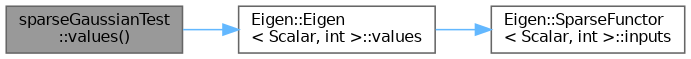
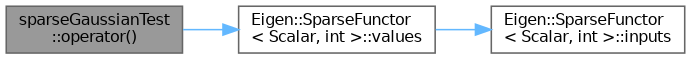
node "sparseGaussianTest ::values()": label "sparseGaussianTest ::values()" -> "sparseGaussianTest ::operator()"
node "Eigen::Eigen < Scalar, int >::values": label "Eigen::Eigen < Scalar, int >::values" -> "Eigen::SparseFunctor < Scalar, int >::values"
